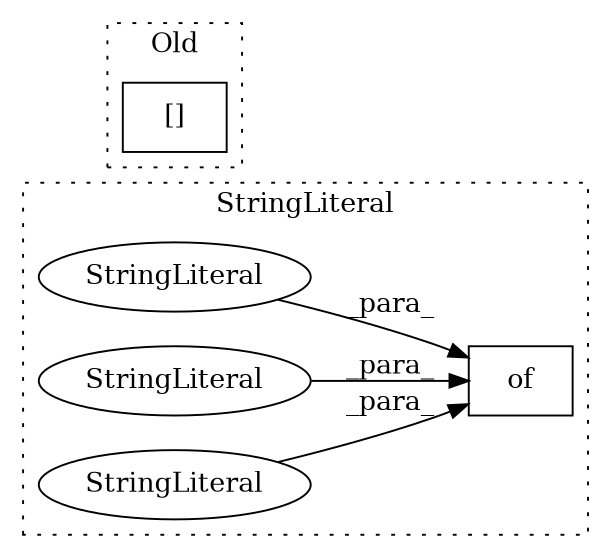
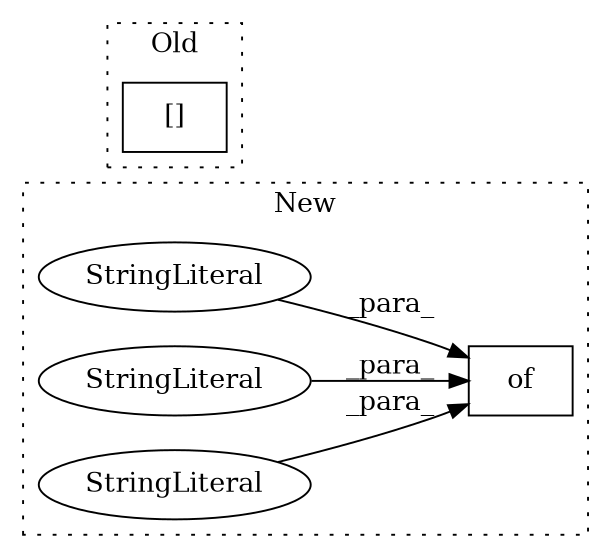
cluster "StringLiteral": label "StringLiteral" -> "New"
